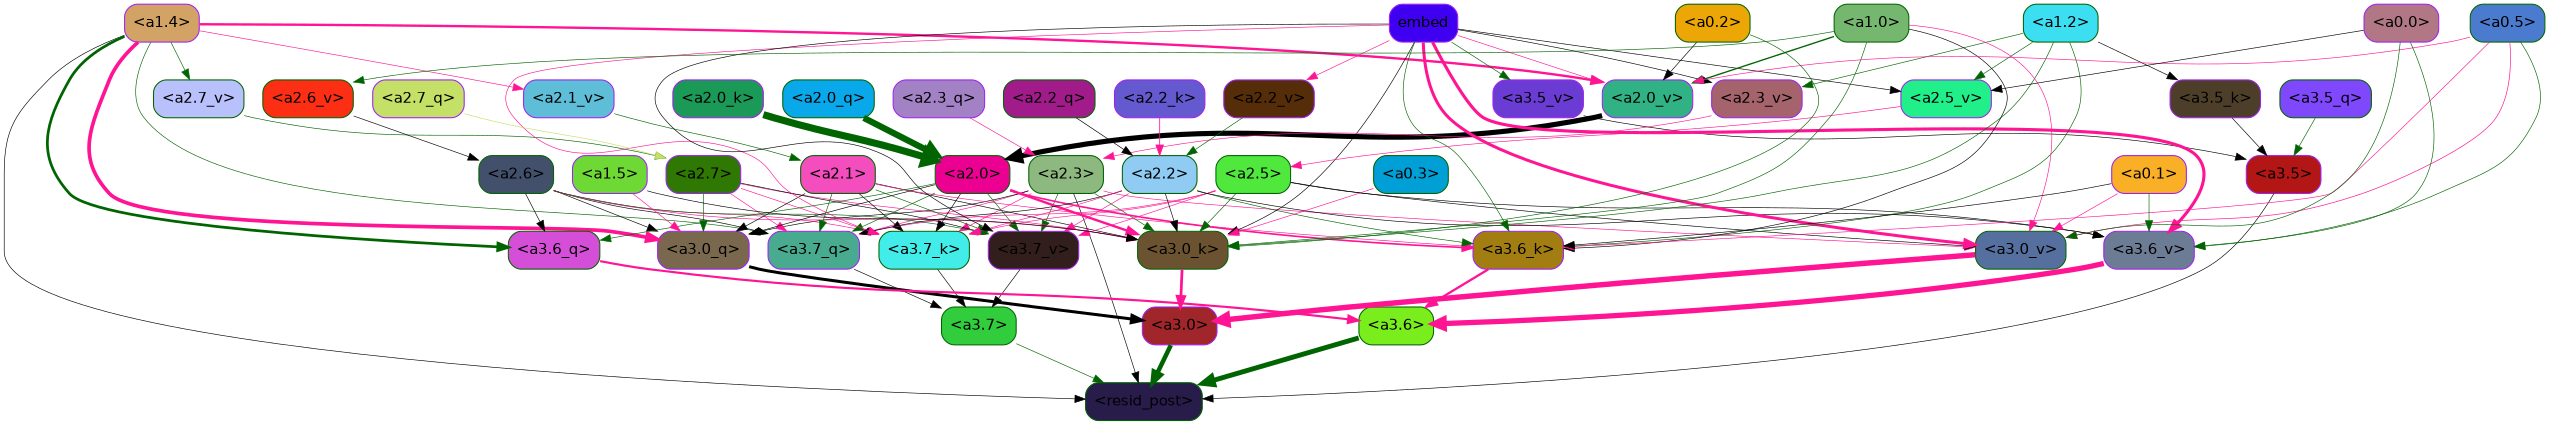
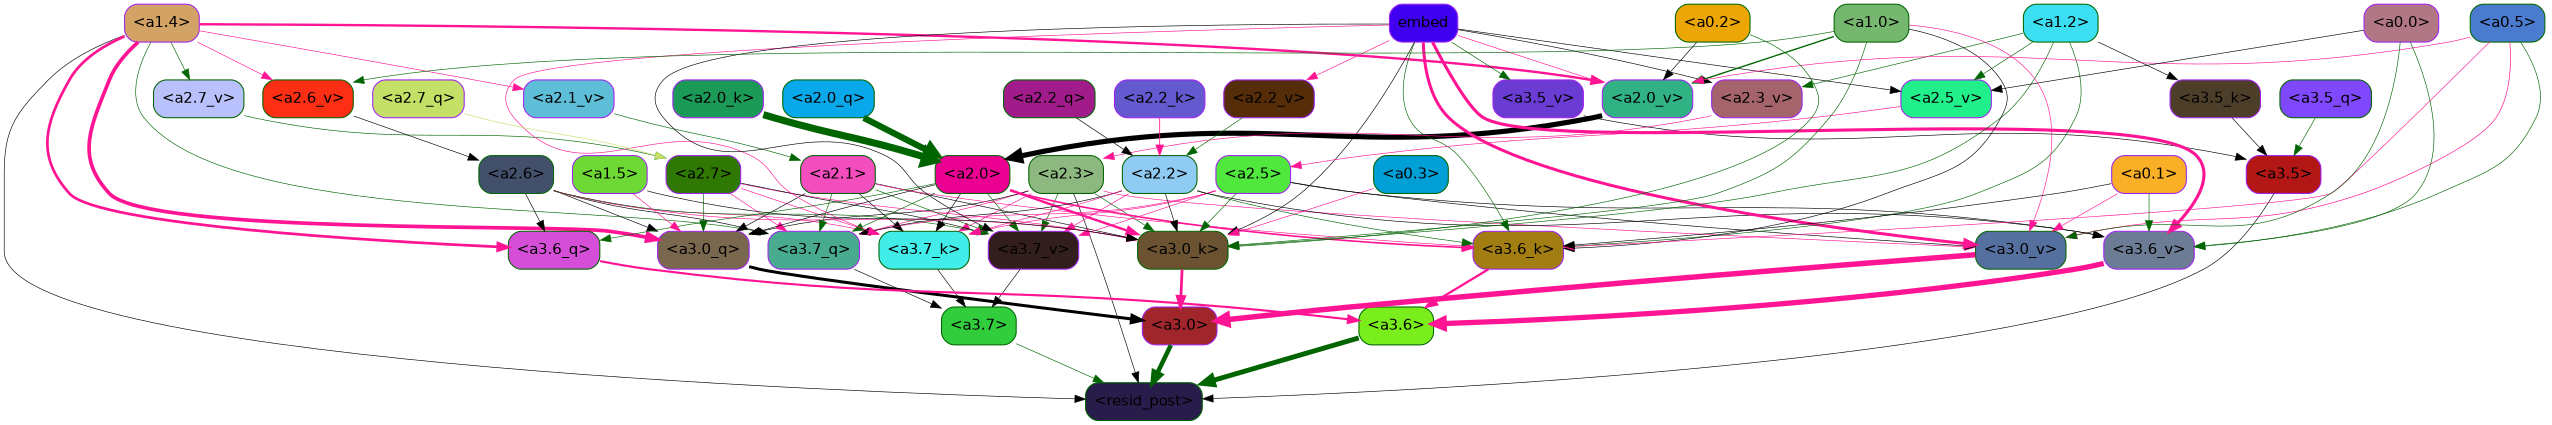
edge "<a1.4>" -> "<a2.6_v>": added
node "<a2.3_q>": removed
node "<a2.5>": color darkgreen -> purple
edge "<a1.4>" -> "<a3.6_q>": color darkgreen -> deeppink
